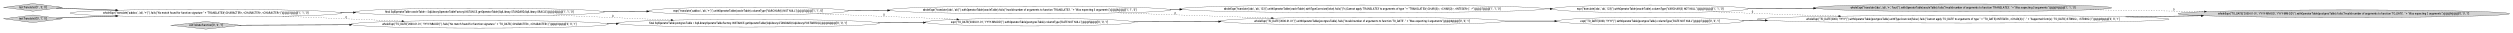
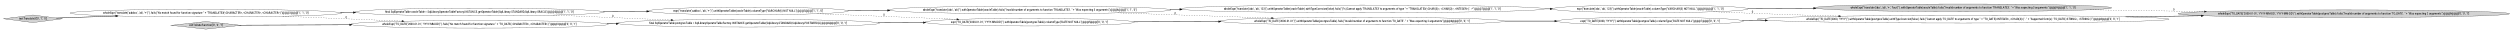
node "testTranslate3['1', '0', '0']": removed
